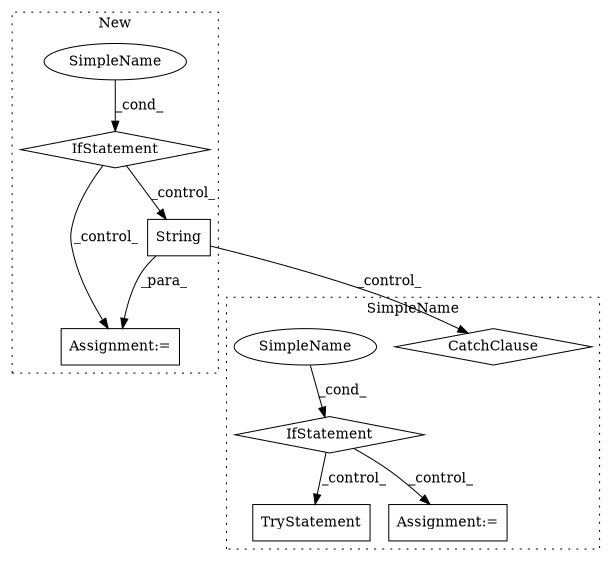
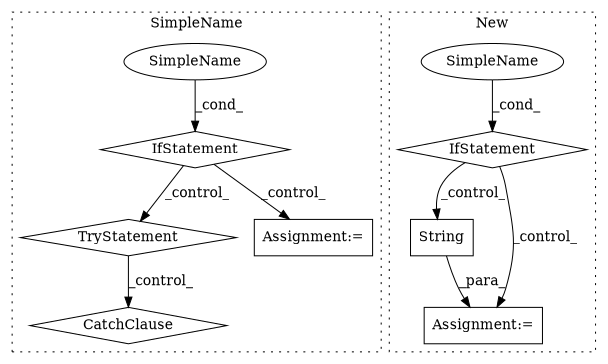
edge "String" -> "CatchClause": now "TryStatement" -> "CatchClause"
node "TryStatement": shape box -> diamond
